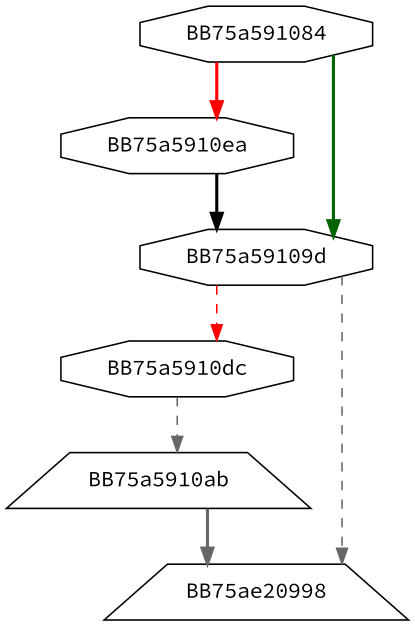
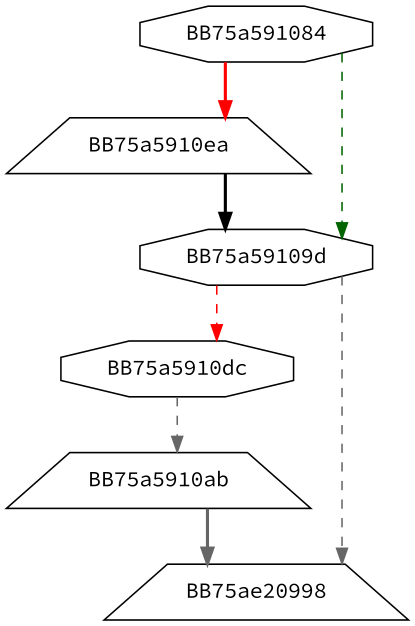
edge "BB75a591084" -> "BB75a59109d": style bold -> dashed
node "BB75a5910ea": shape octagon -> trapezium
